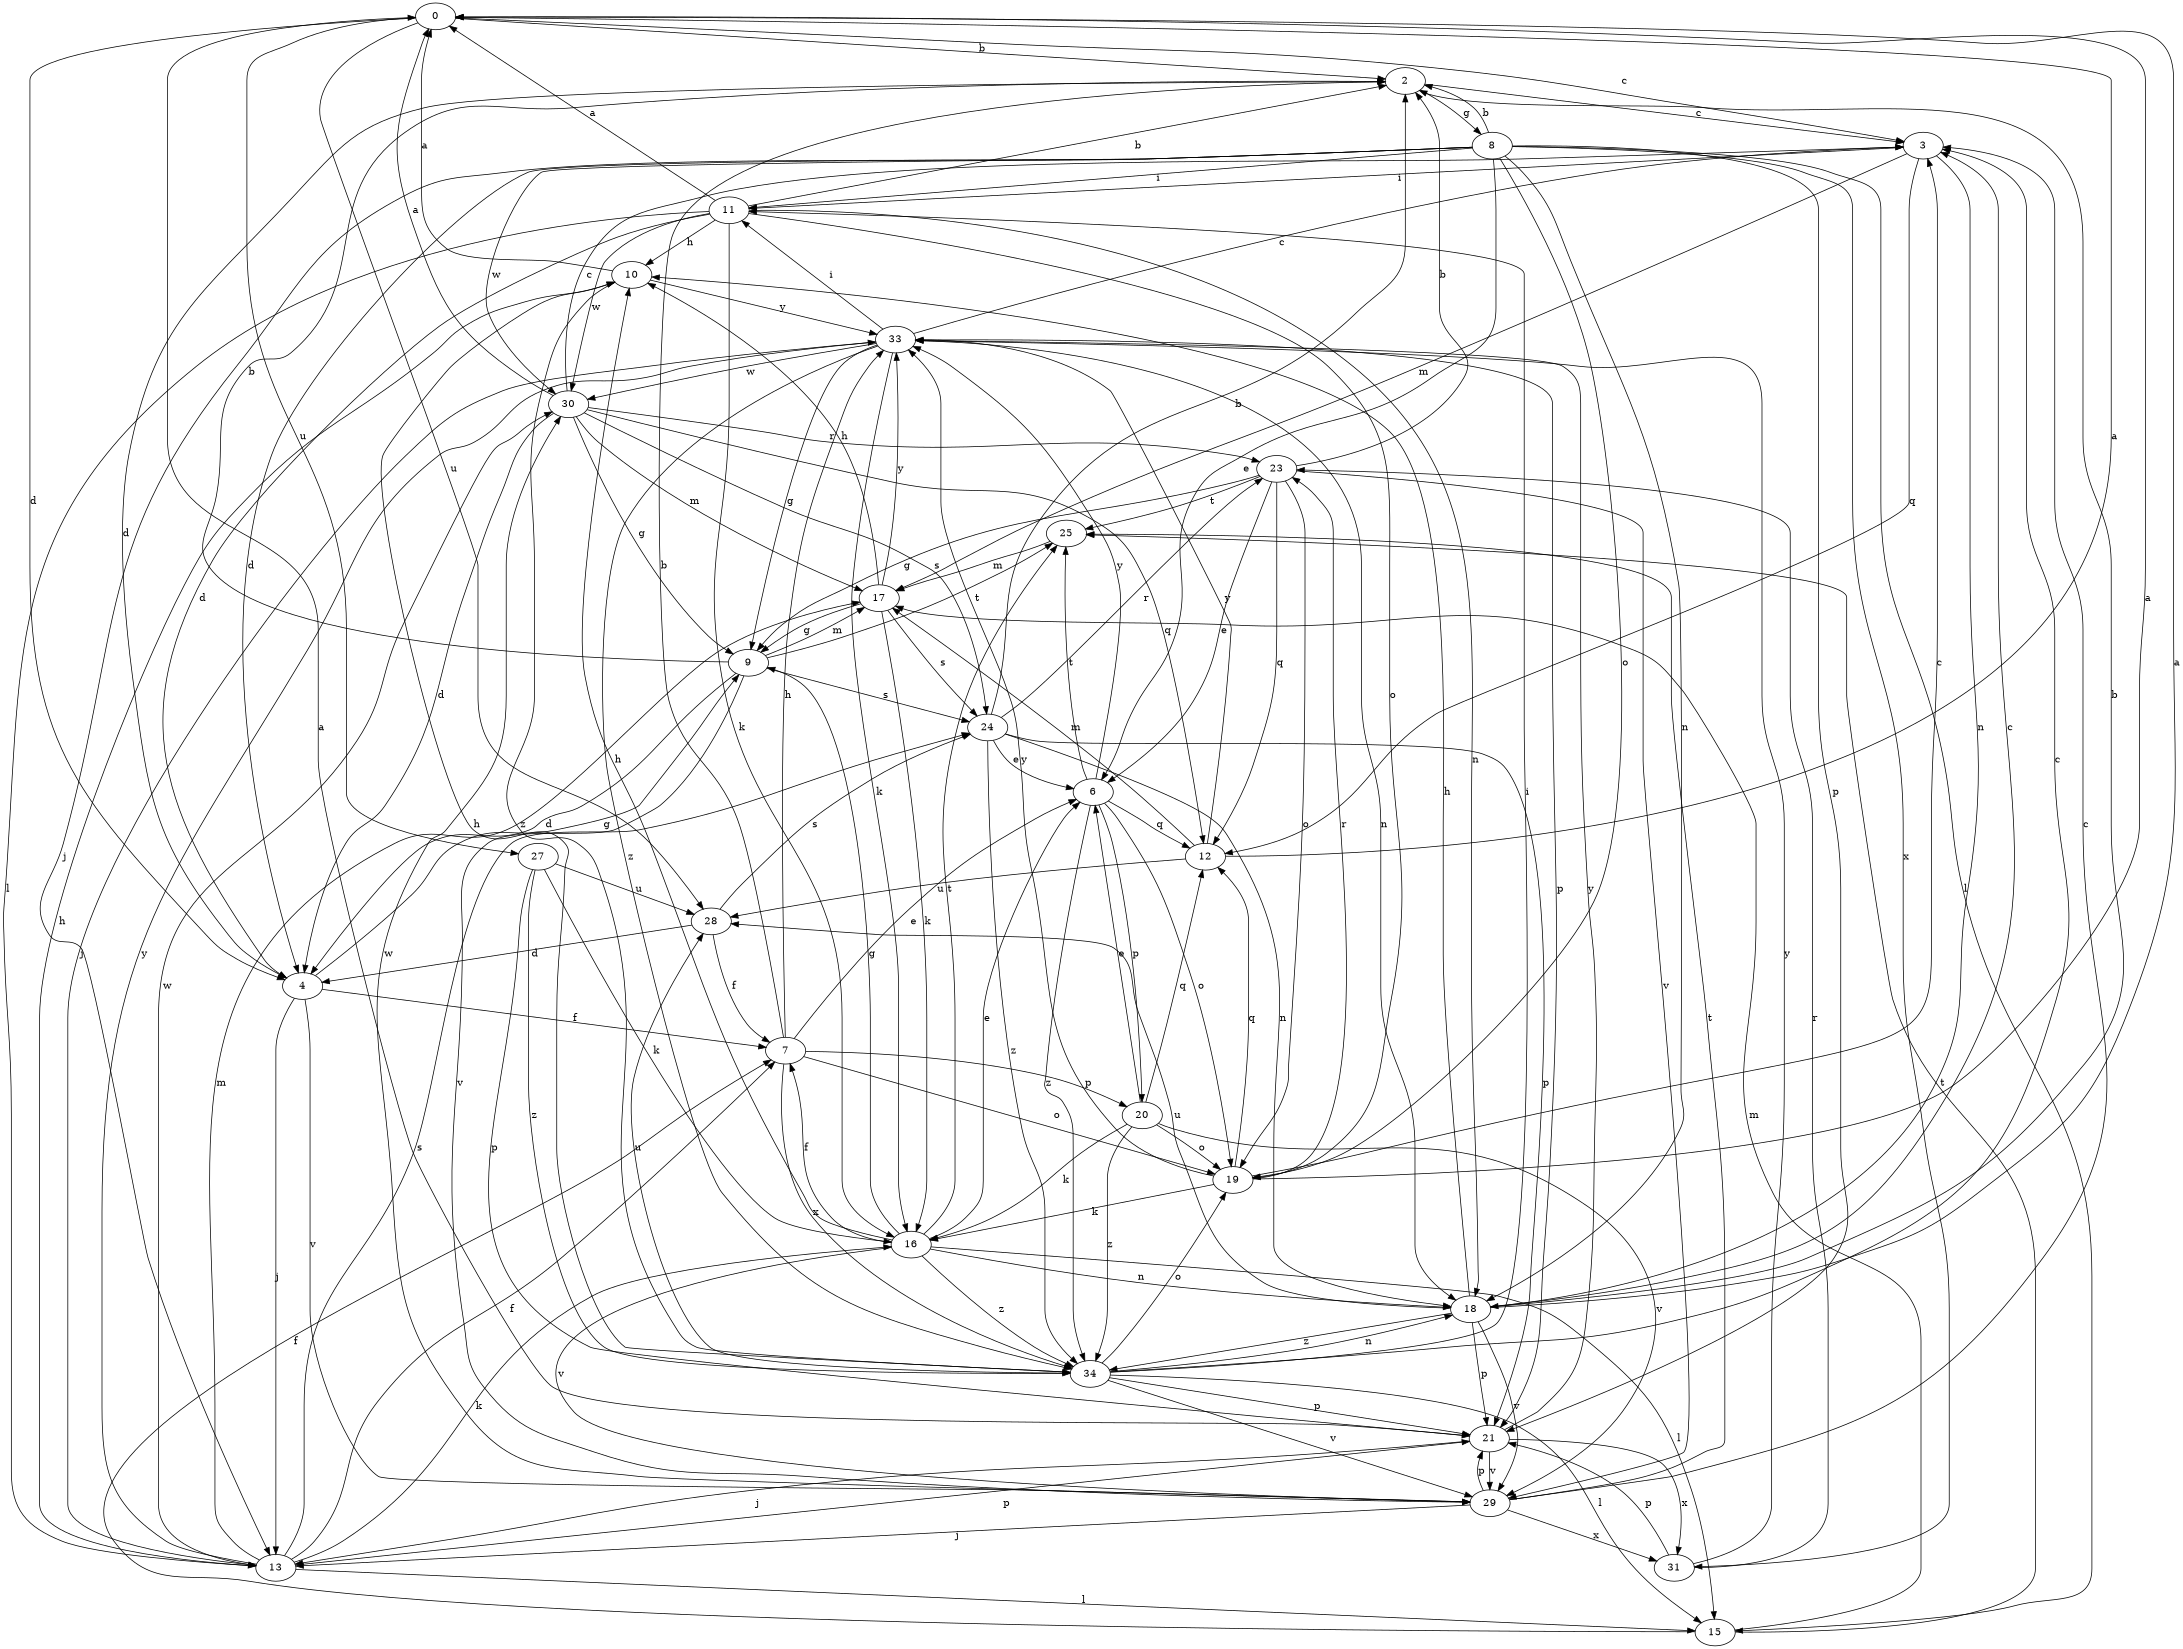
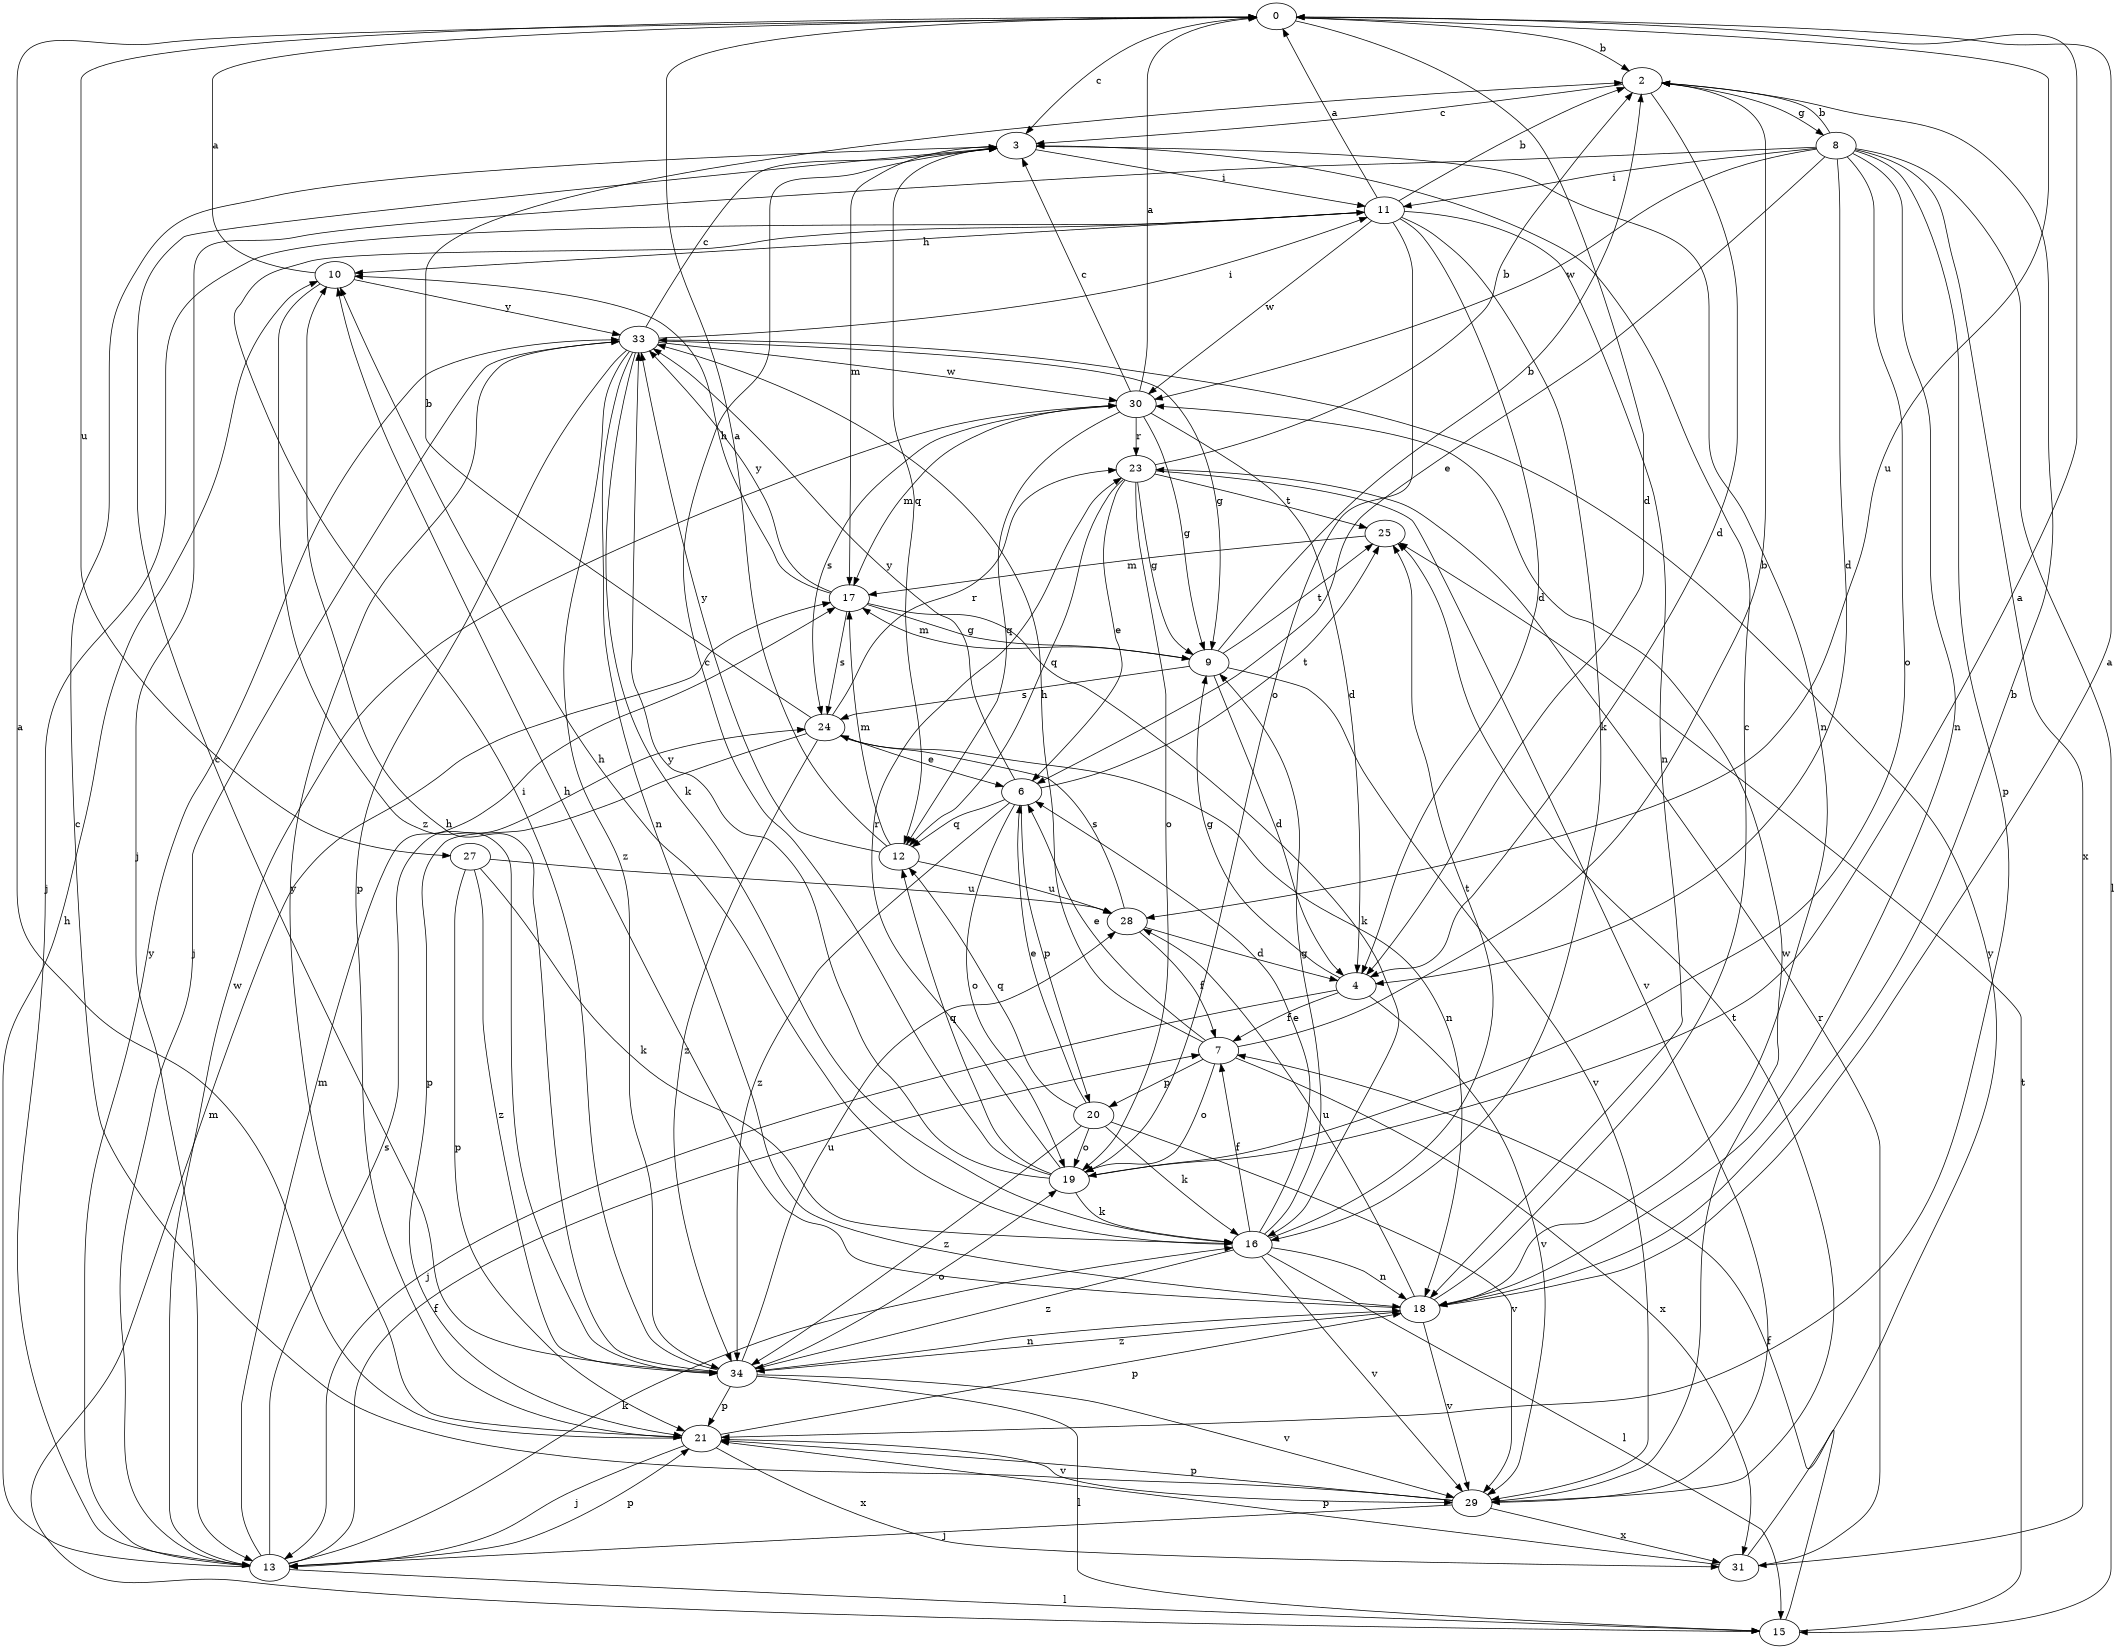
edge "11" -> "13": label "l" -> "j"
edge "7" -> "34": now "7" -> "31"
edge "18" -> "21": reversed
